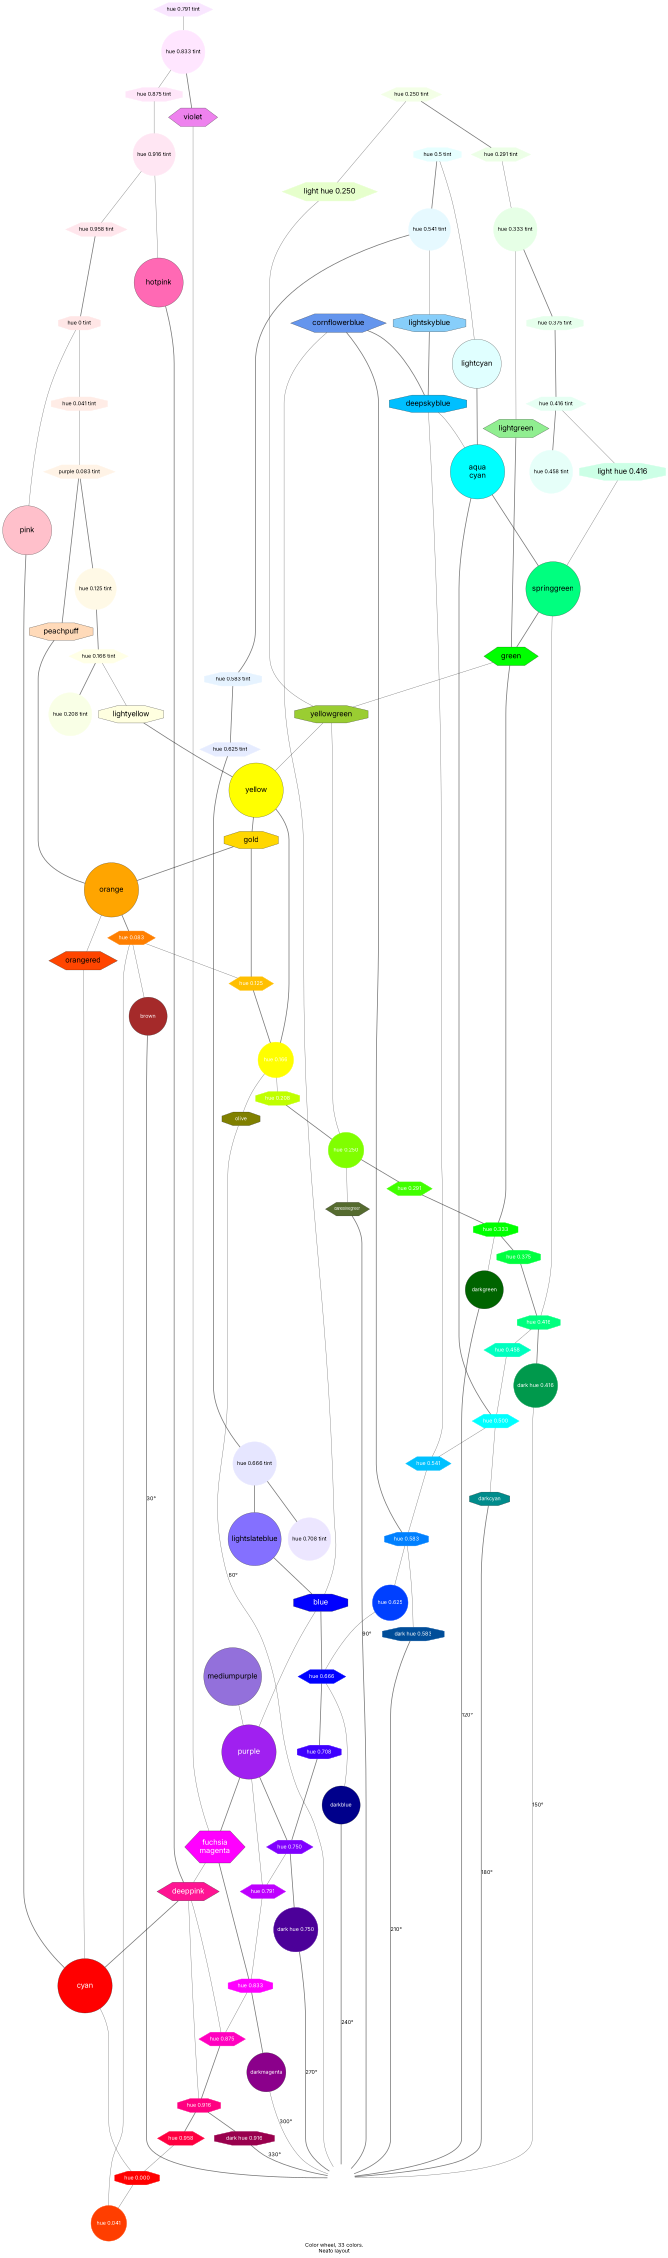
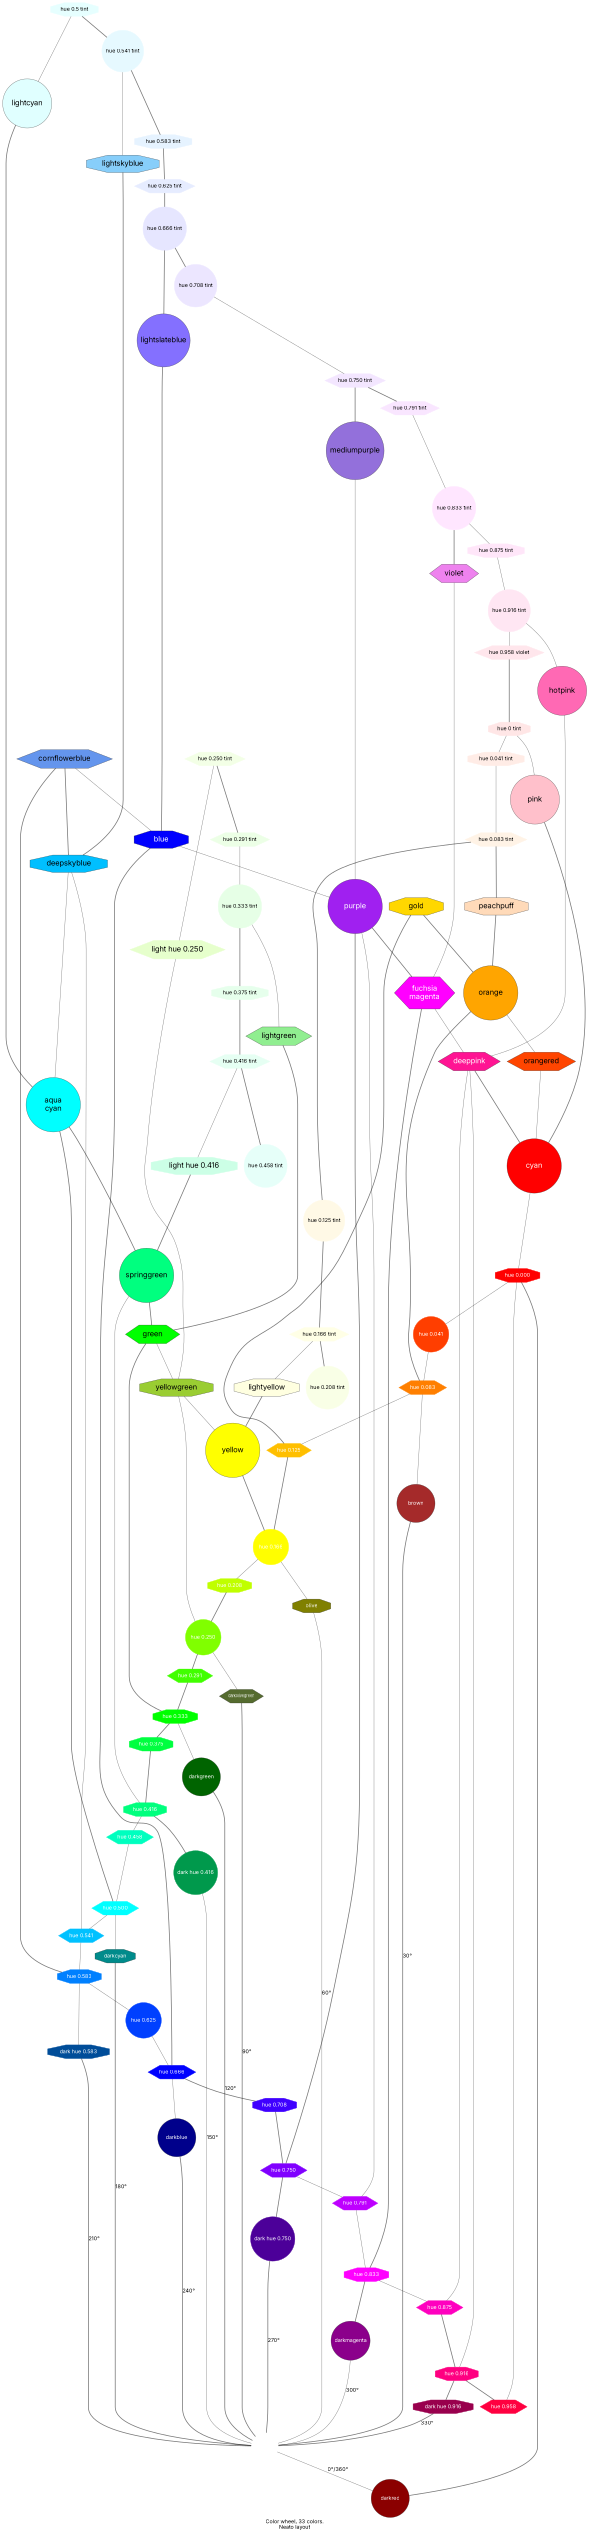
node "hue 0.958 tint": label "hue 0.958 tint" -> "hue 0.958 violet"
node "hue 0.750 tint": added
node "purple 0.083 tint": label "purple 0.083 tint" -> "hue 0.083 tint"
edge "light hue 0.416" -- "springgreen": style solid -> bold
edge "yellow" -- "gold": removed
edge "hotpink" -- "deeppink": style bold -> solid
node "darkred": added
